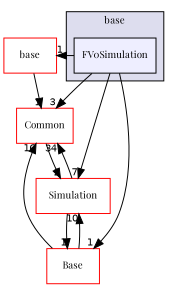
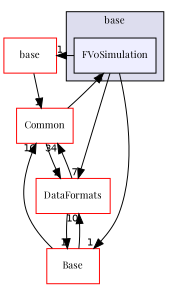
edge "FV0Simulation" -> "Common": reversed
node "Simulation": label "Simulation" -> "DataFormats"
